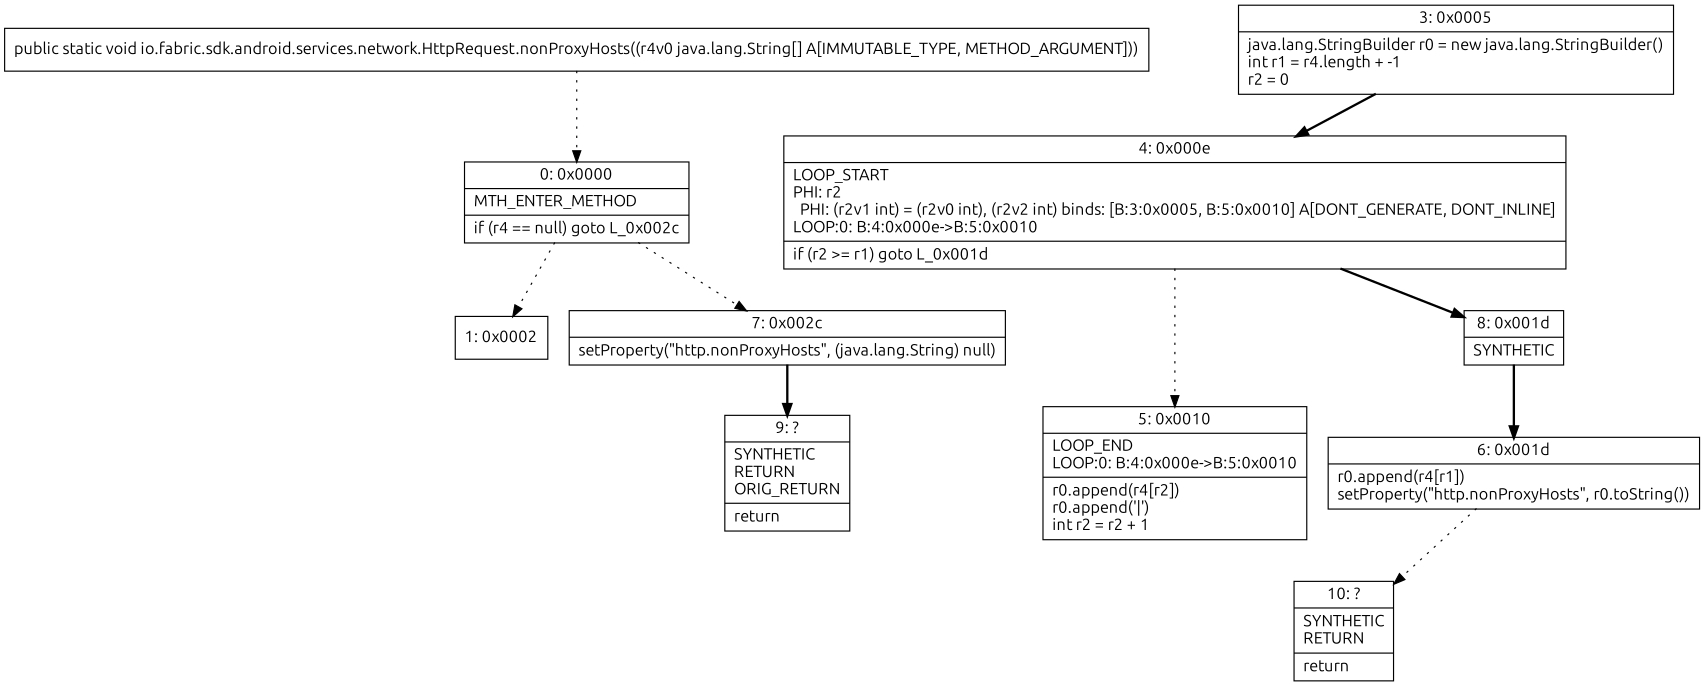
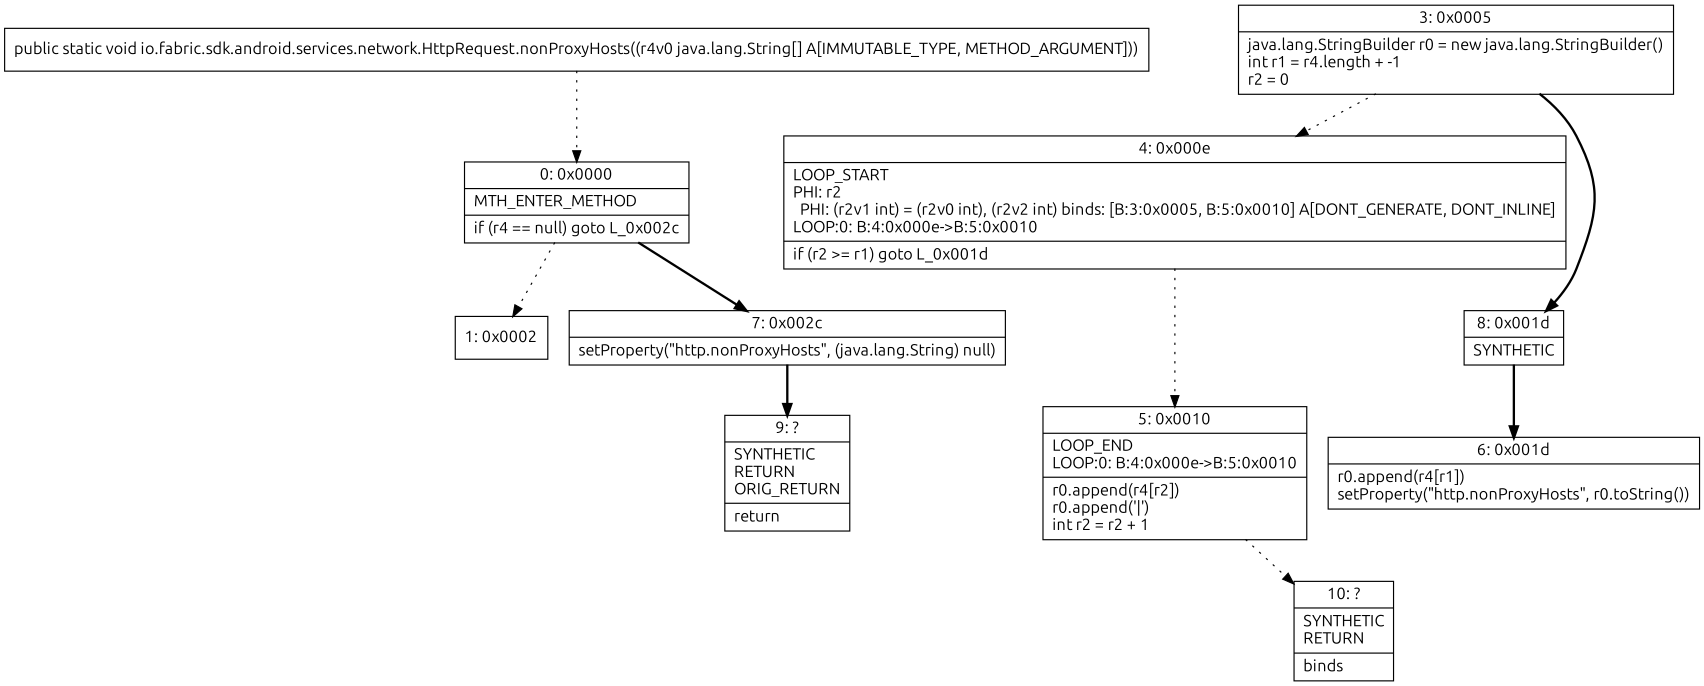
edge "3: 0x0005" -> "4: 0x000e": style bold -> dotted
edge "0: 0x0000" -> "7: 0x002c": style dotted -> bold
edge "4: 0x000e" -> "8: 0x001d": now "3: 0x0005" -> "8: 0x001d"
edge "6: 0x001d" -> "10: ?": now "5: 0x0010" -> "10: ?"
node "10: ?": text "return" -> "binds"
